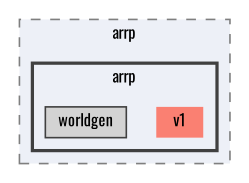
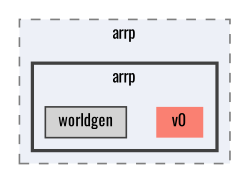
node "v1": label "v1" -> "v0"
